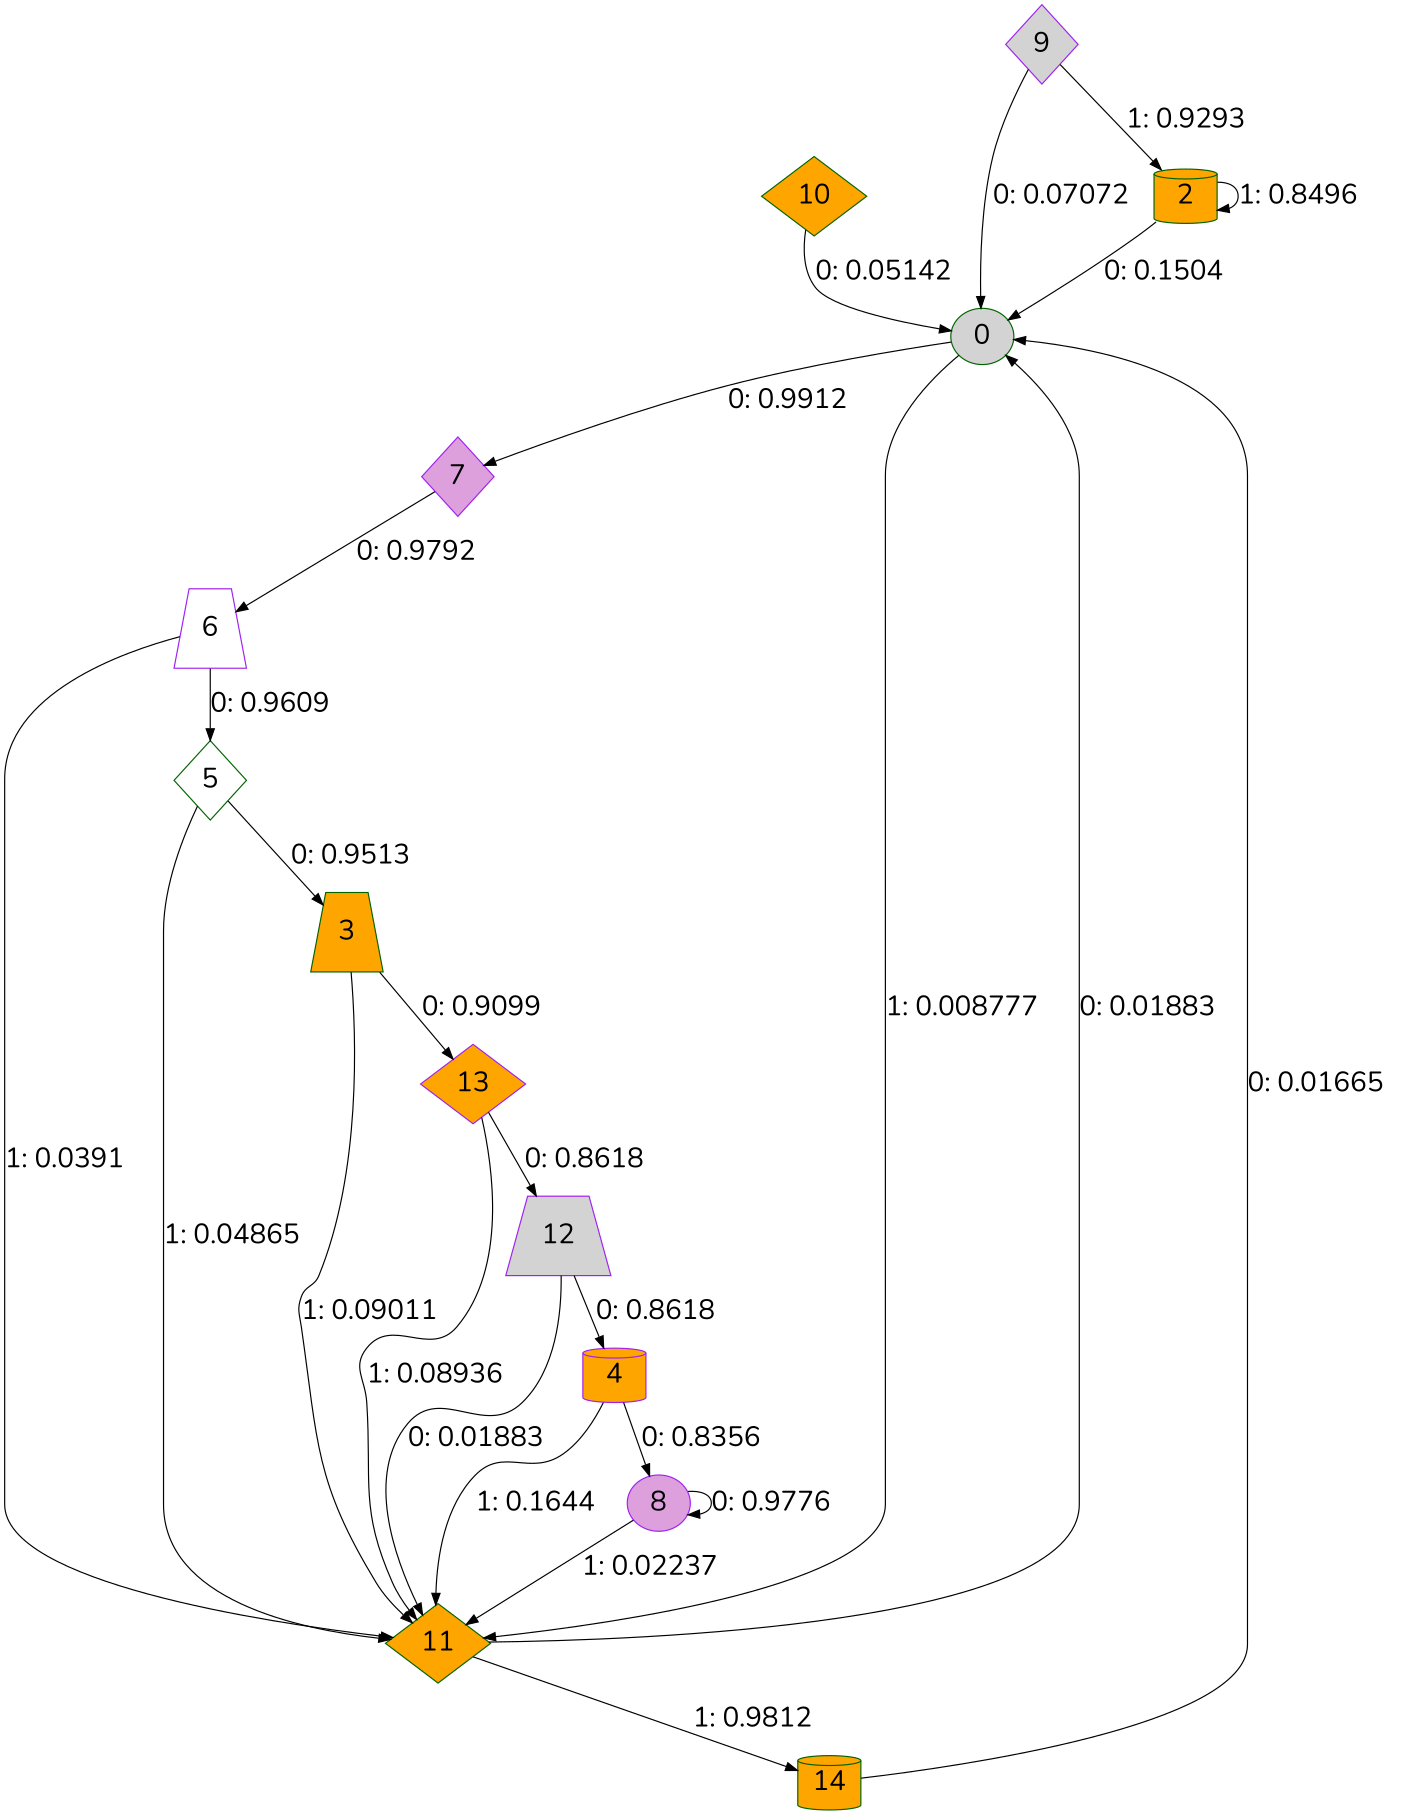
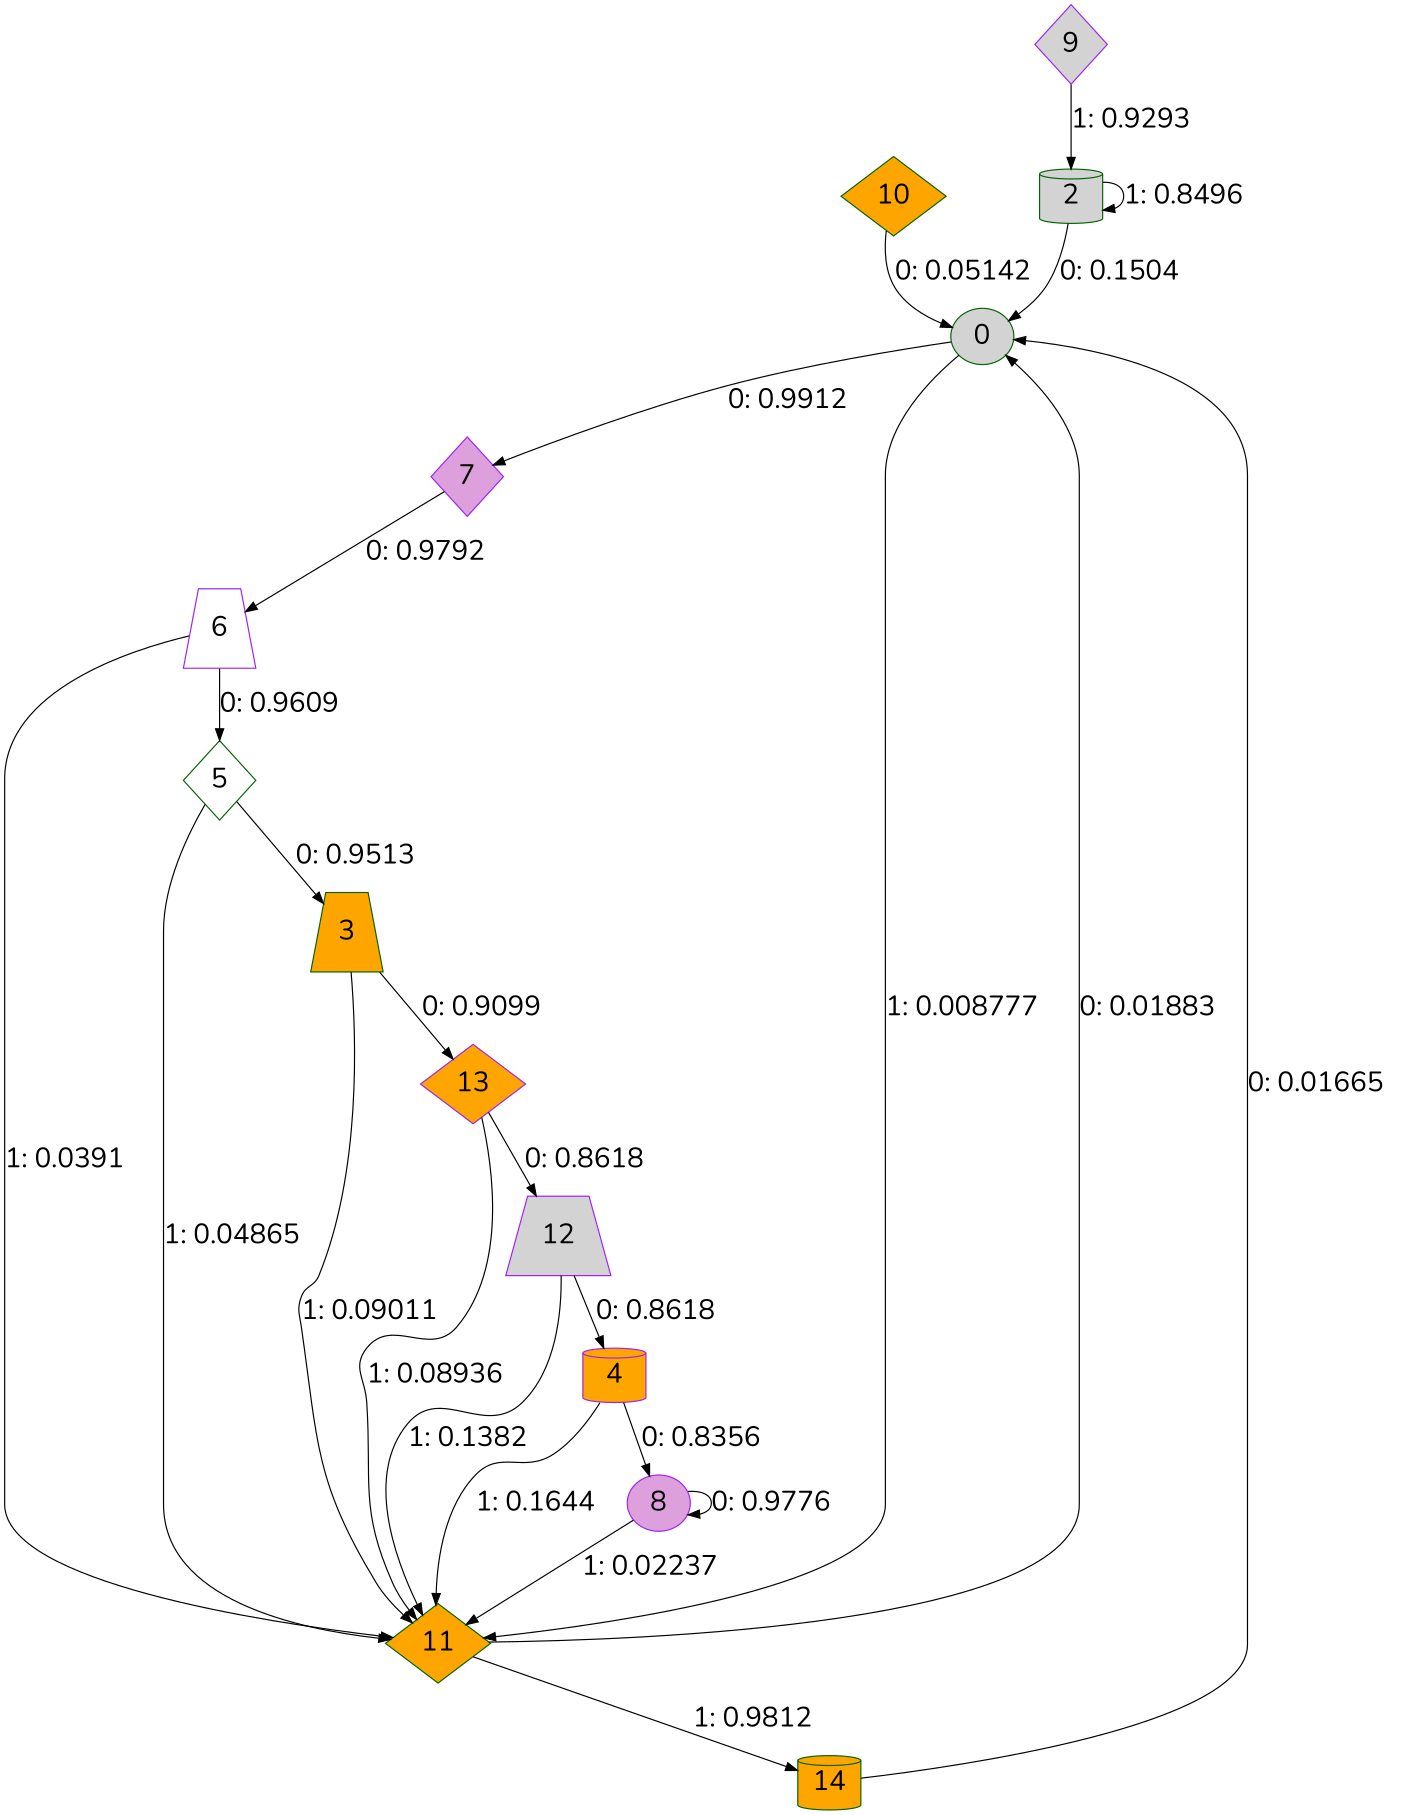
edge "9" -> "0": removed, label "0: 0.07072"
node "2": fillcolor orange -> lightgrey
edge "12" -> "11": label "0: 0.01883  " -> "1: 0.1382   "
